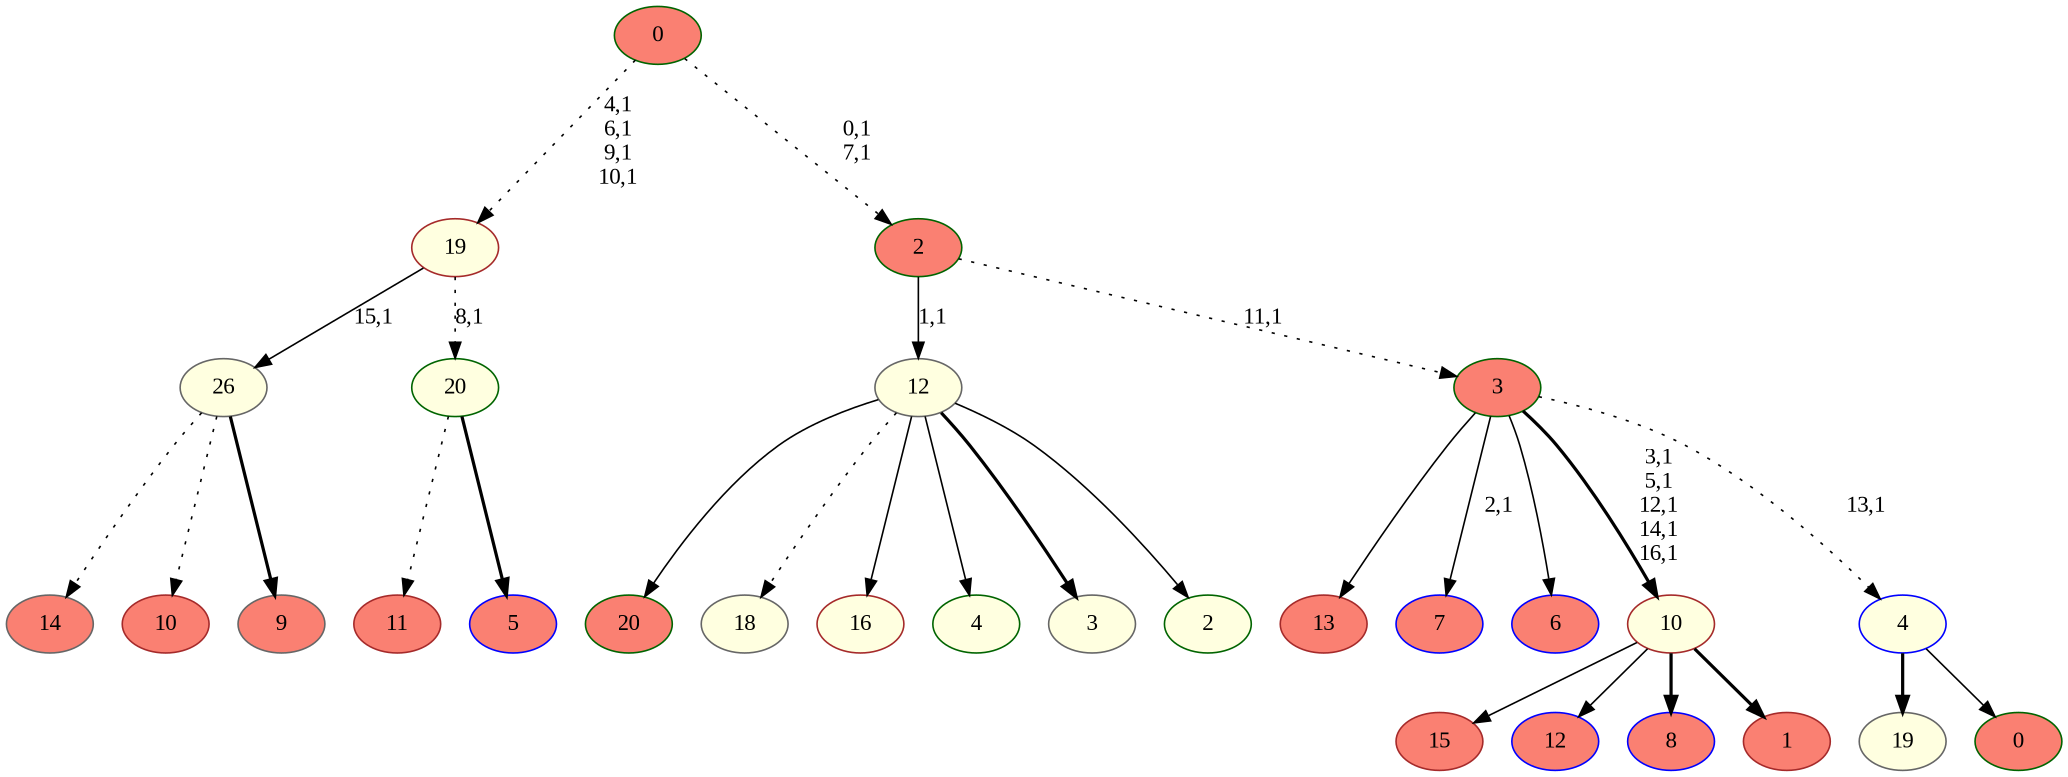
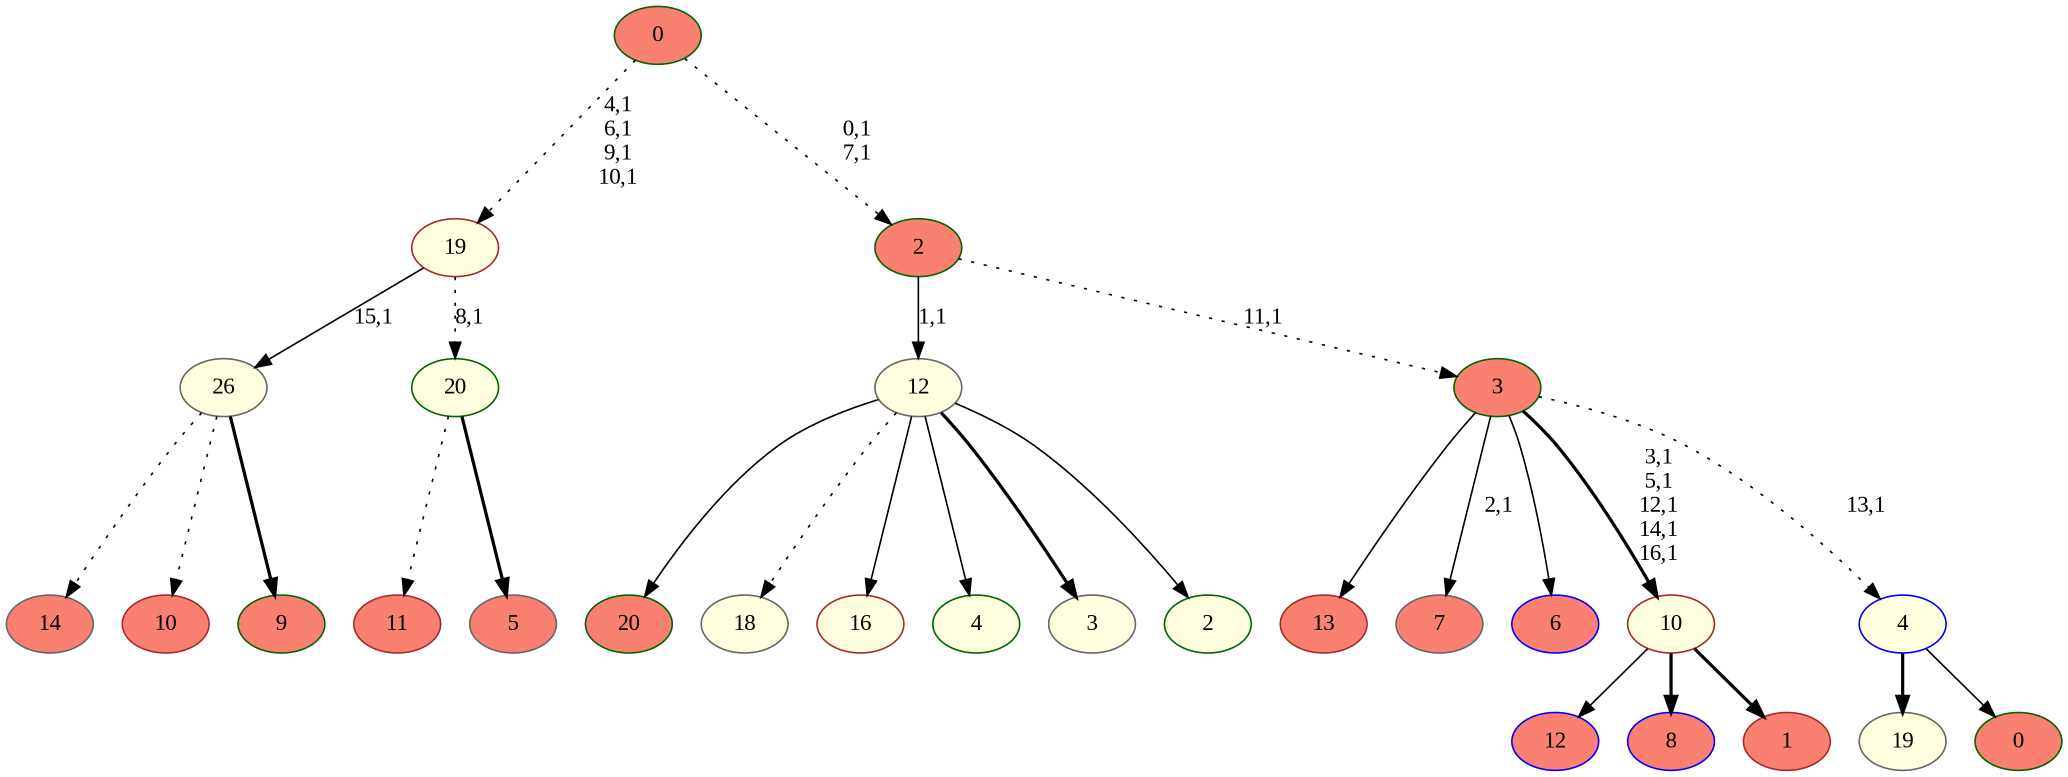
node "9": color gray40 -> darkgreen
node "5": color blue -> gray40
node "7": color blue -> gray40
node "15": removed
